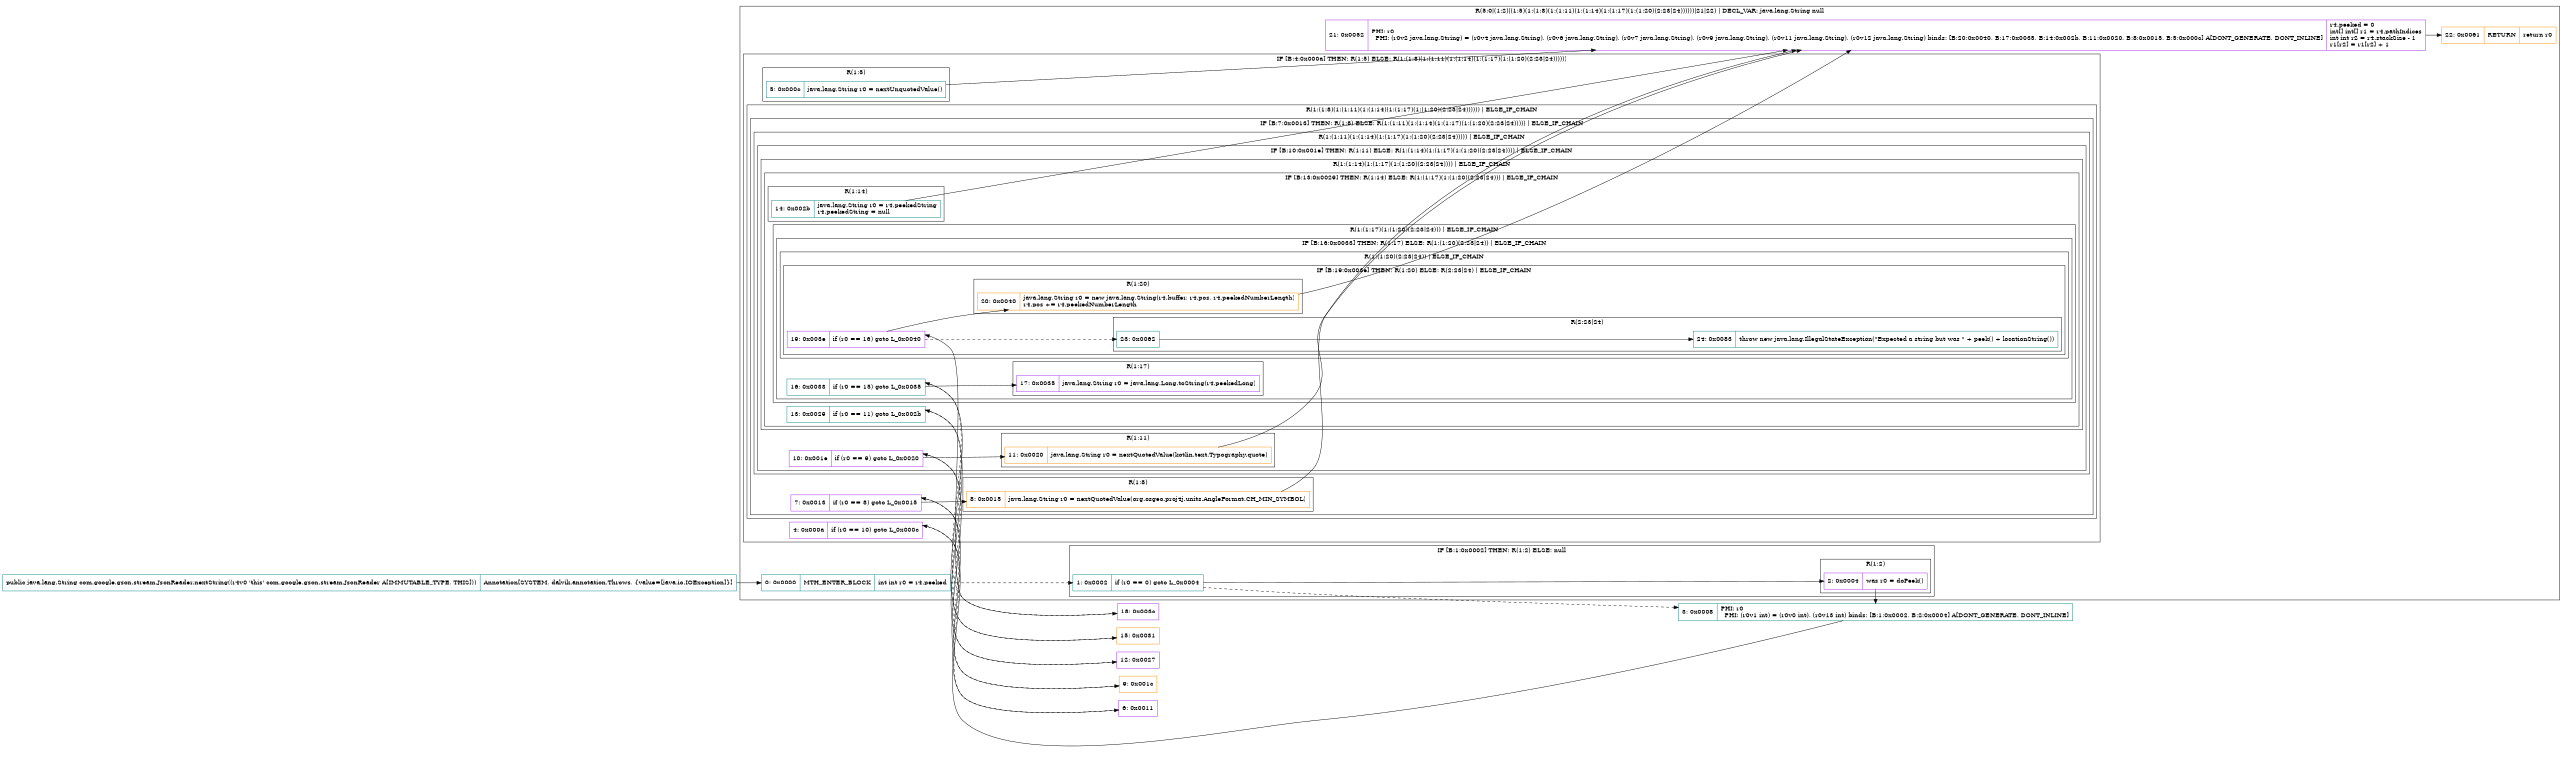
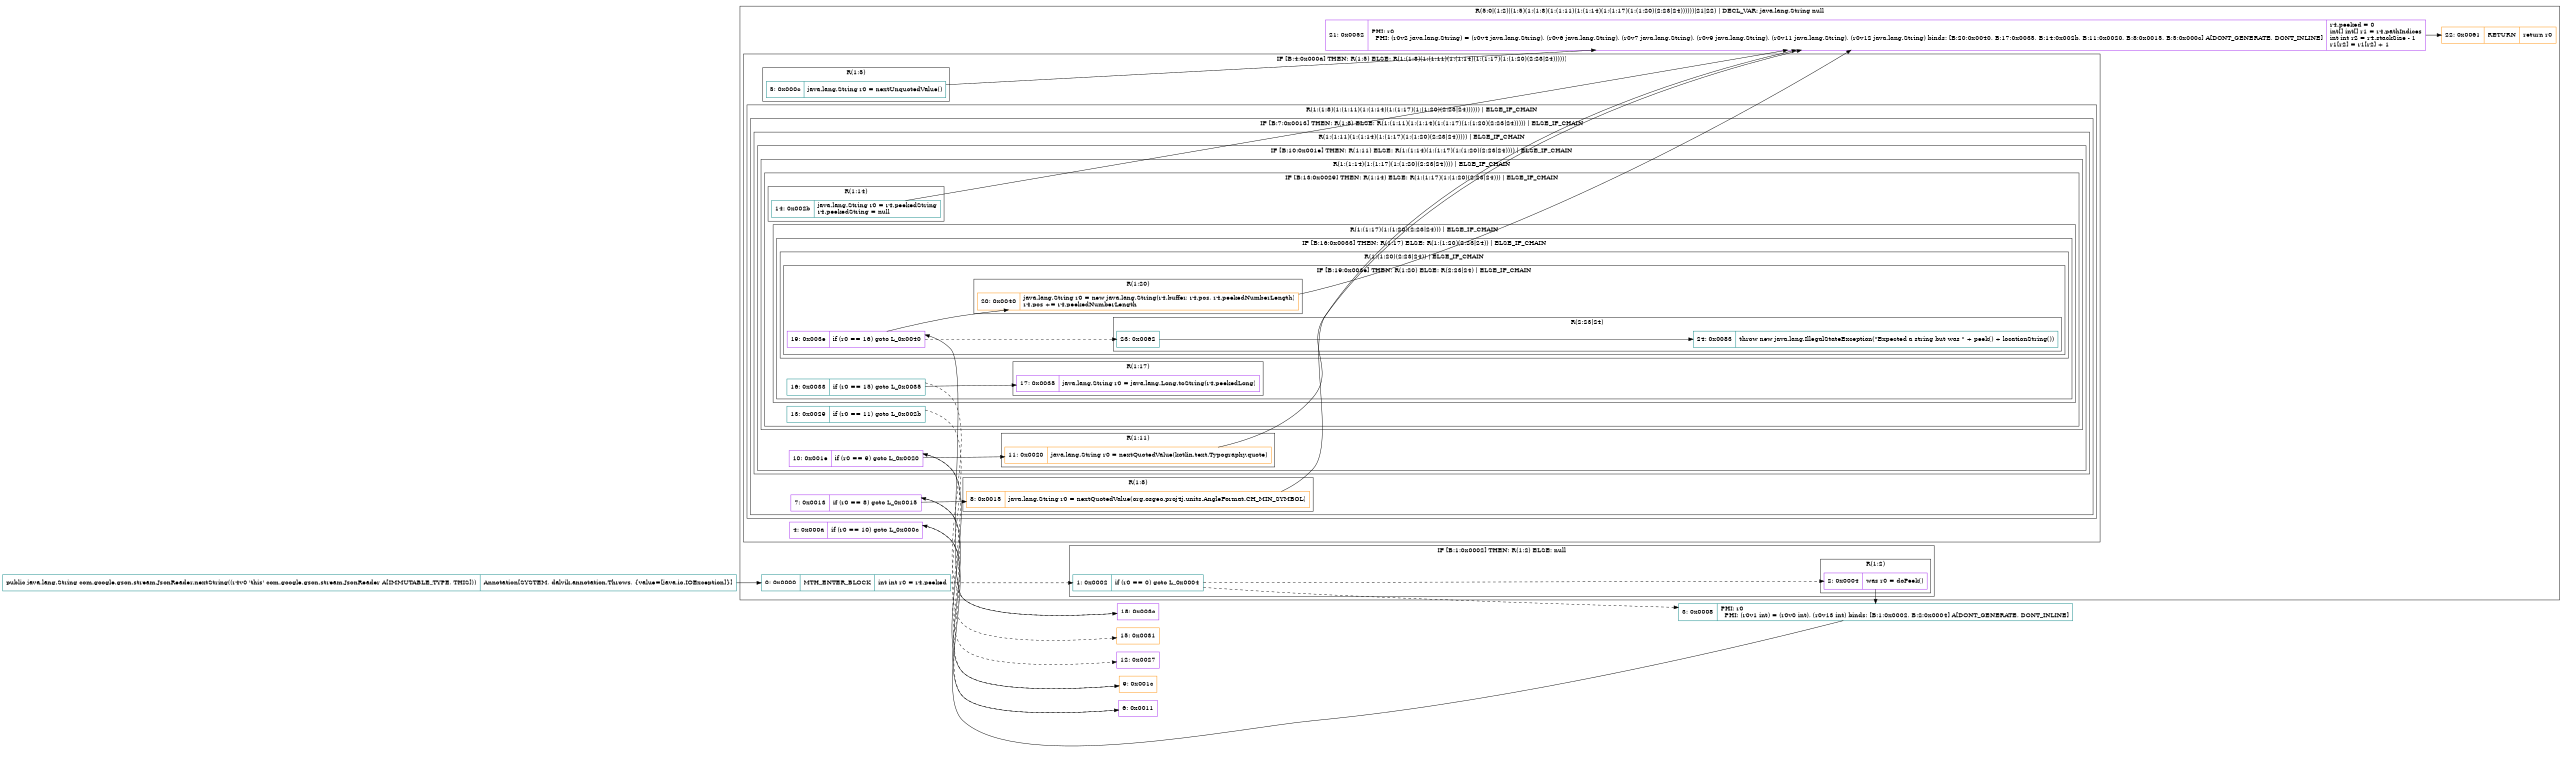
edge "15: 0x0031" -> "16: 0x0033": removed
edge "1: 0x0002" -> "2: 0x0004": style solid -> dashed
edge "12: 0x0027" -> "13: 0x0029": removed
